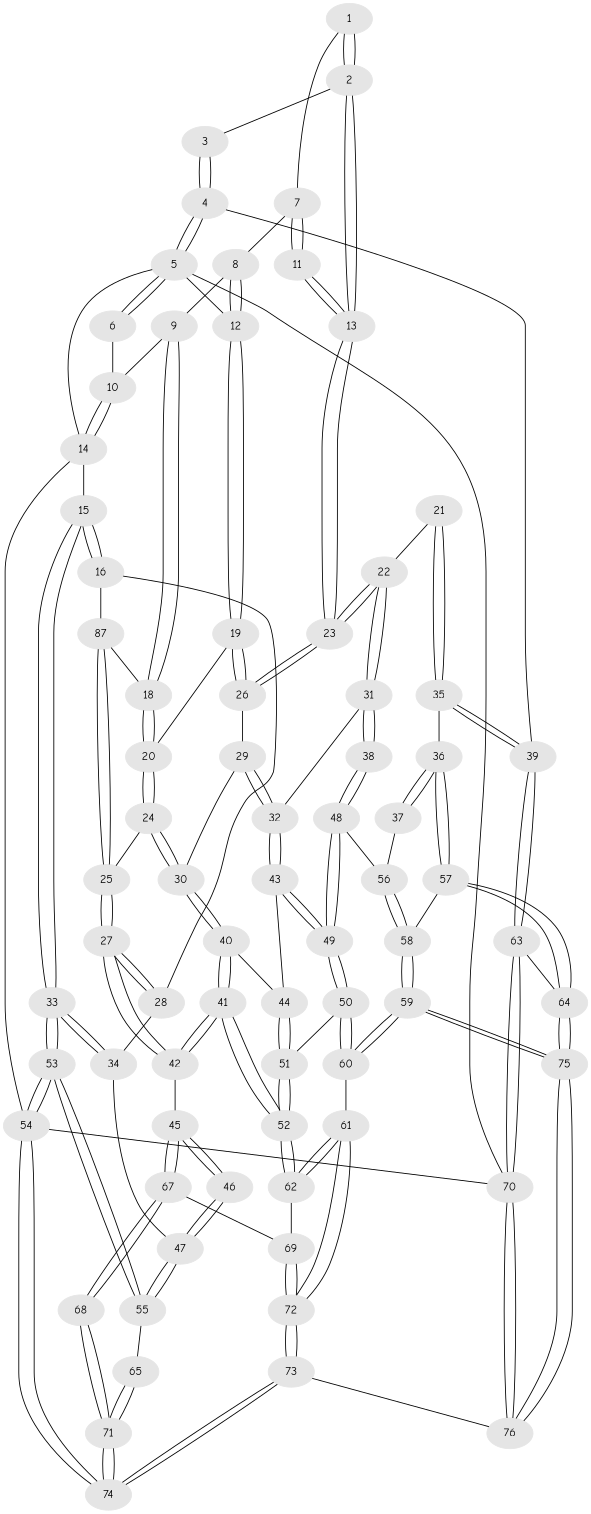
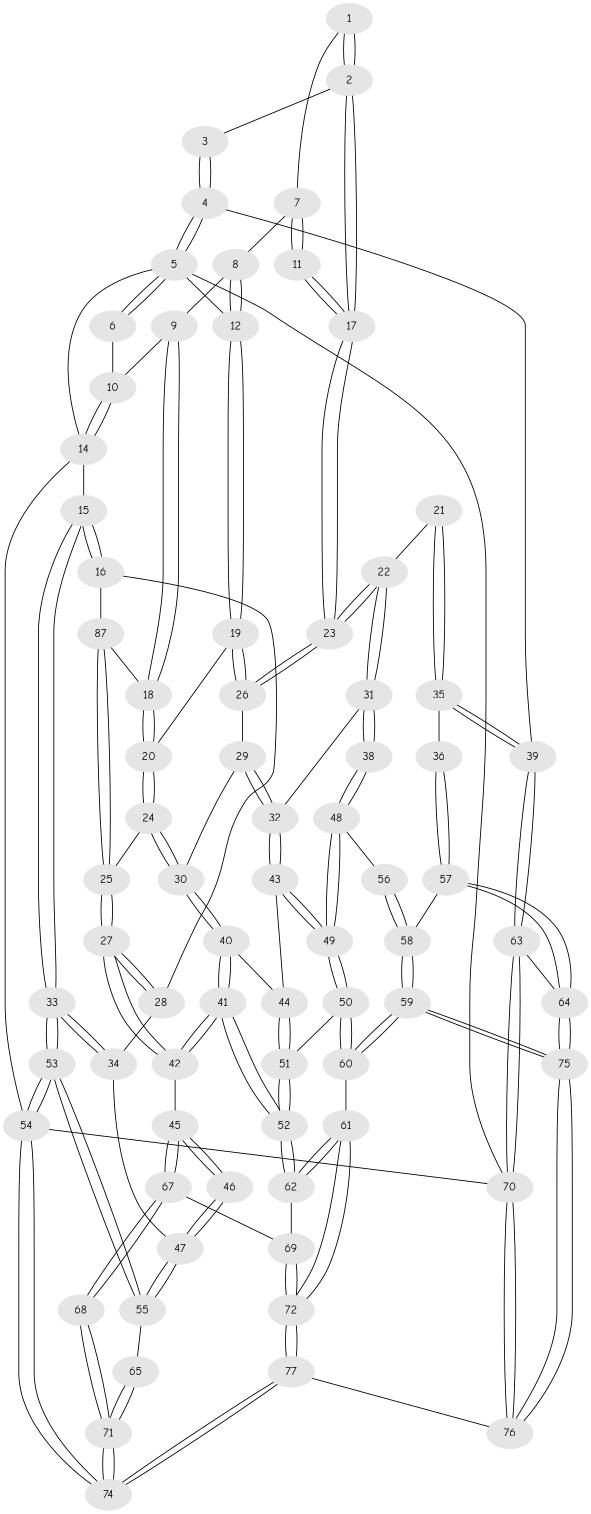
node "13": label "13" -> "17"
node "37": removed
node "73": label "73" -> "77"
